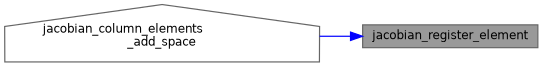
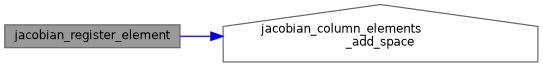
edge "jacobian_column_elements _add_space" -> "jacobian_register_element": reversed
